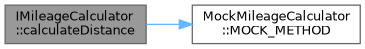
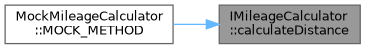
edge "IMileageCalculator ::calculateDistance" -> "MockMileageCalculator ::MOCK_METHOD": reversed
